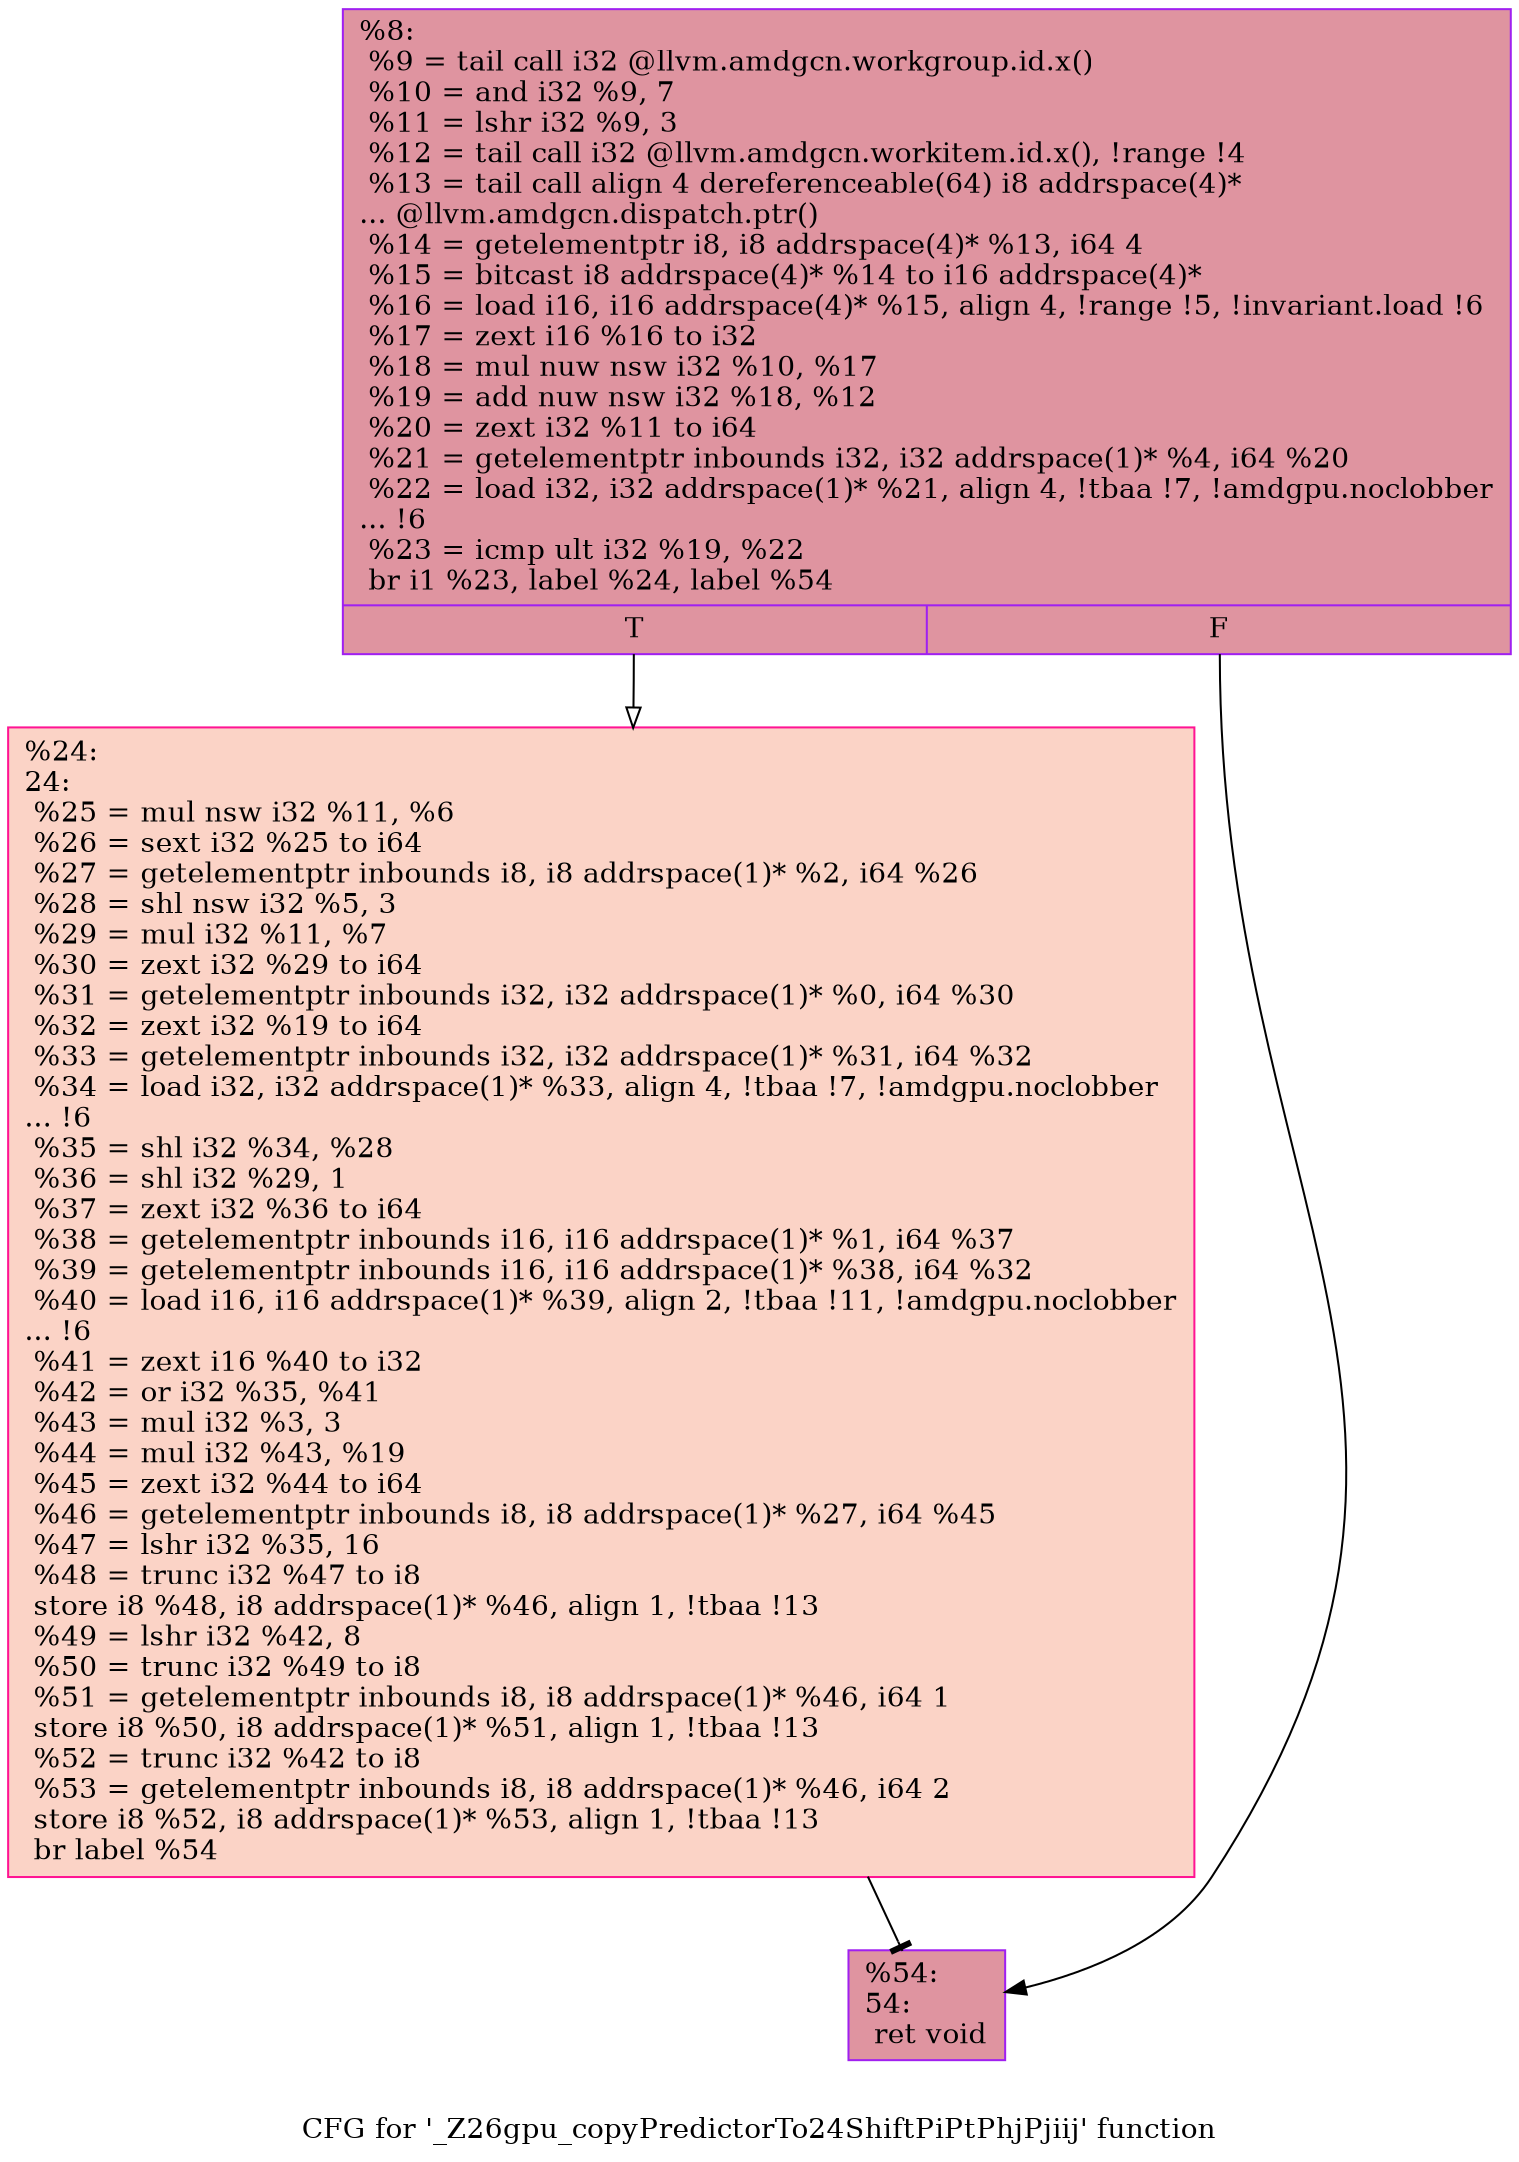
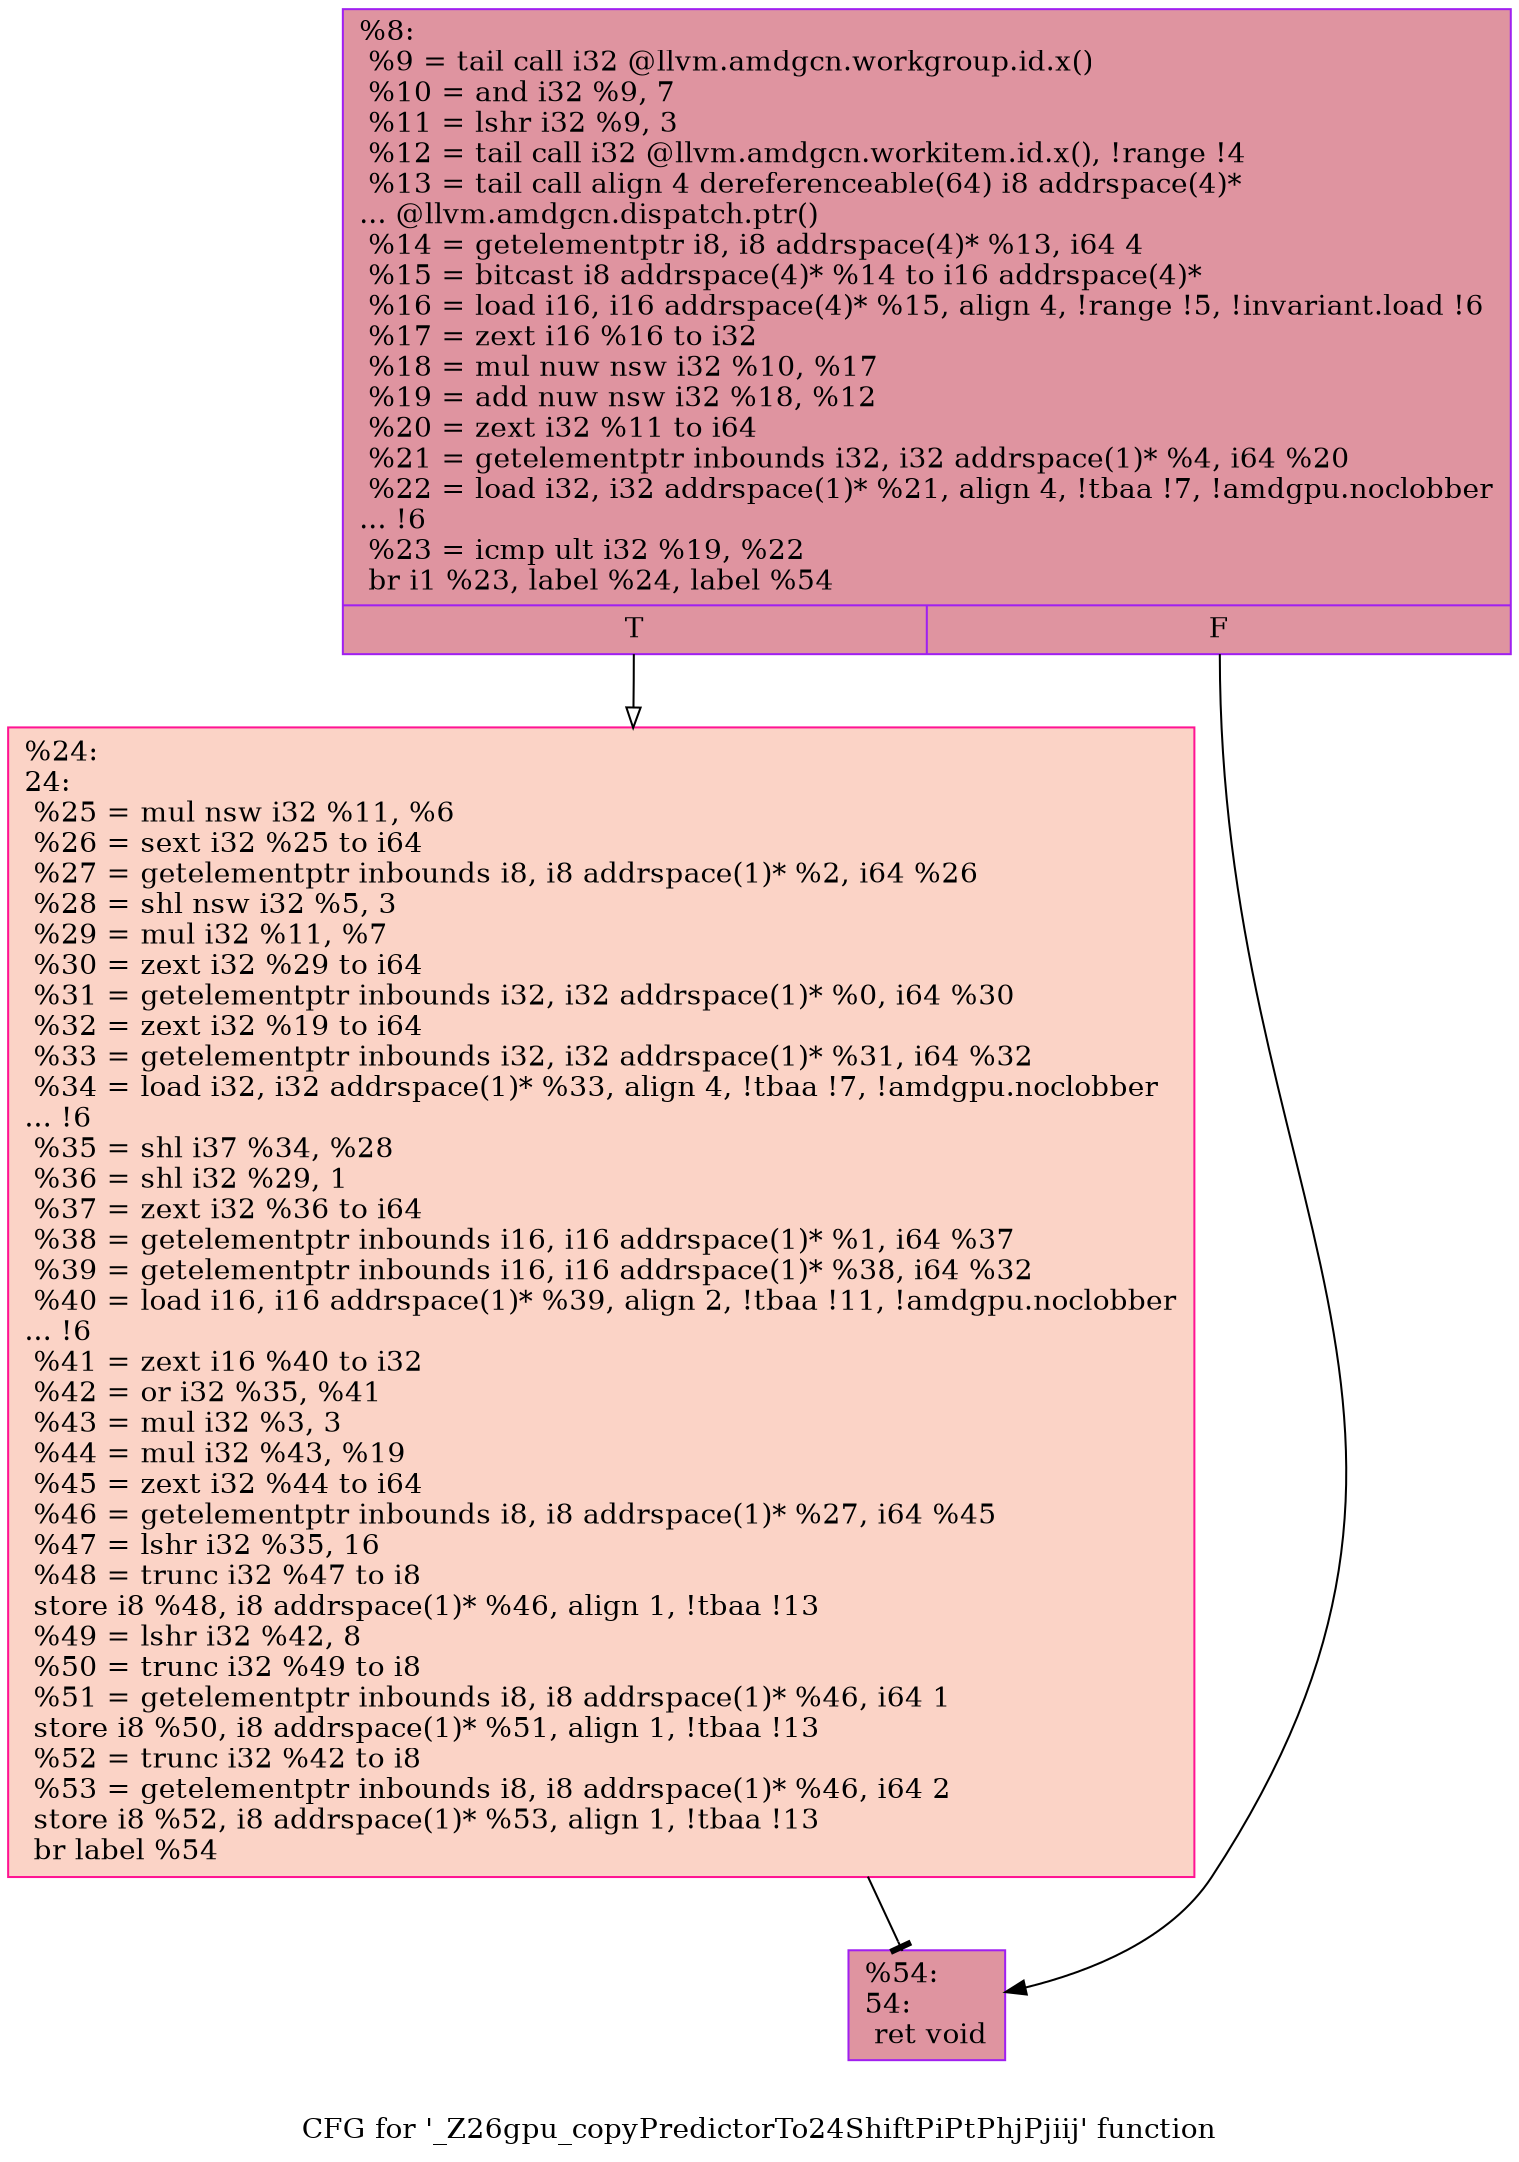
node "%24:": text "%35 = shl i32 %34, %28" -> "%35 = shl i37 %34, %28"
